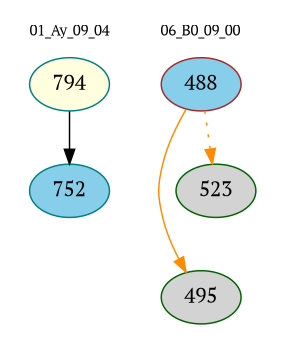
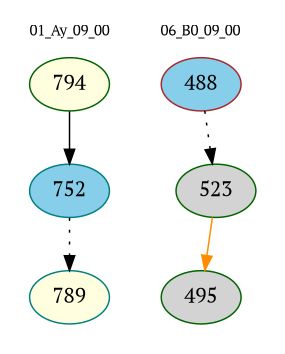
cluster "01_Ay_09_04": label "01_Ay_09_04" -> "01_Ay_09_00"
node "794": color teal -> darkgreen
edge "488" -> "523": color darkorange -> black
edge "488" -> "495": now "523" -> "495"
node "789": added
